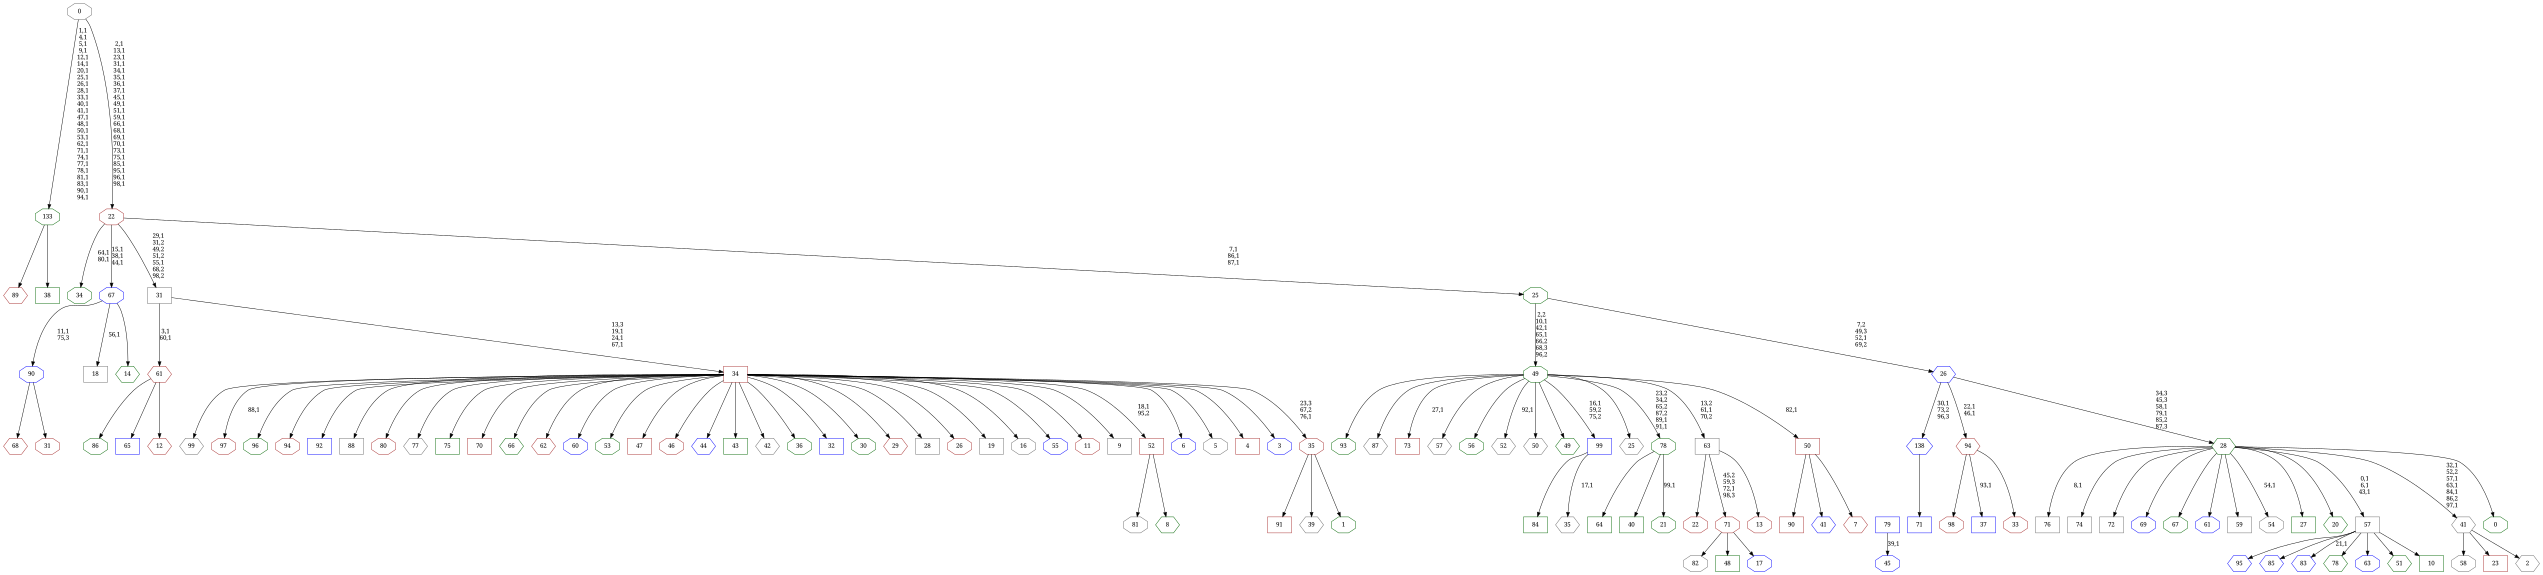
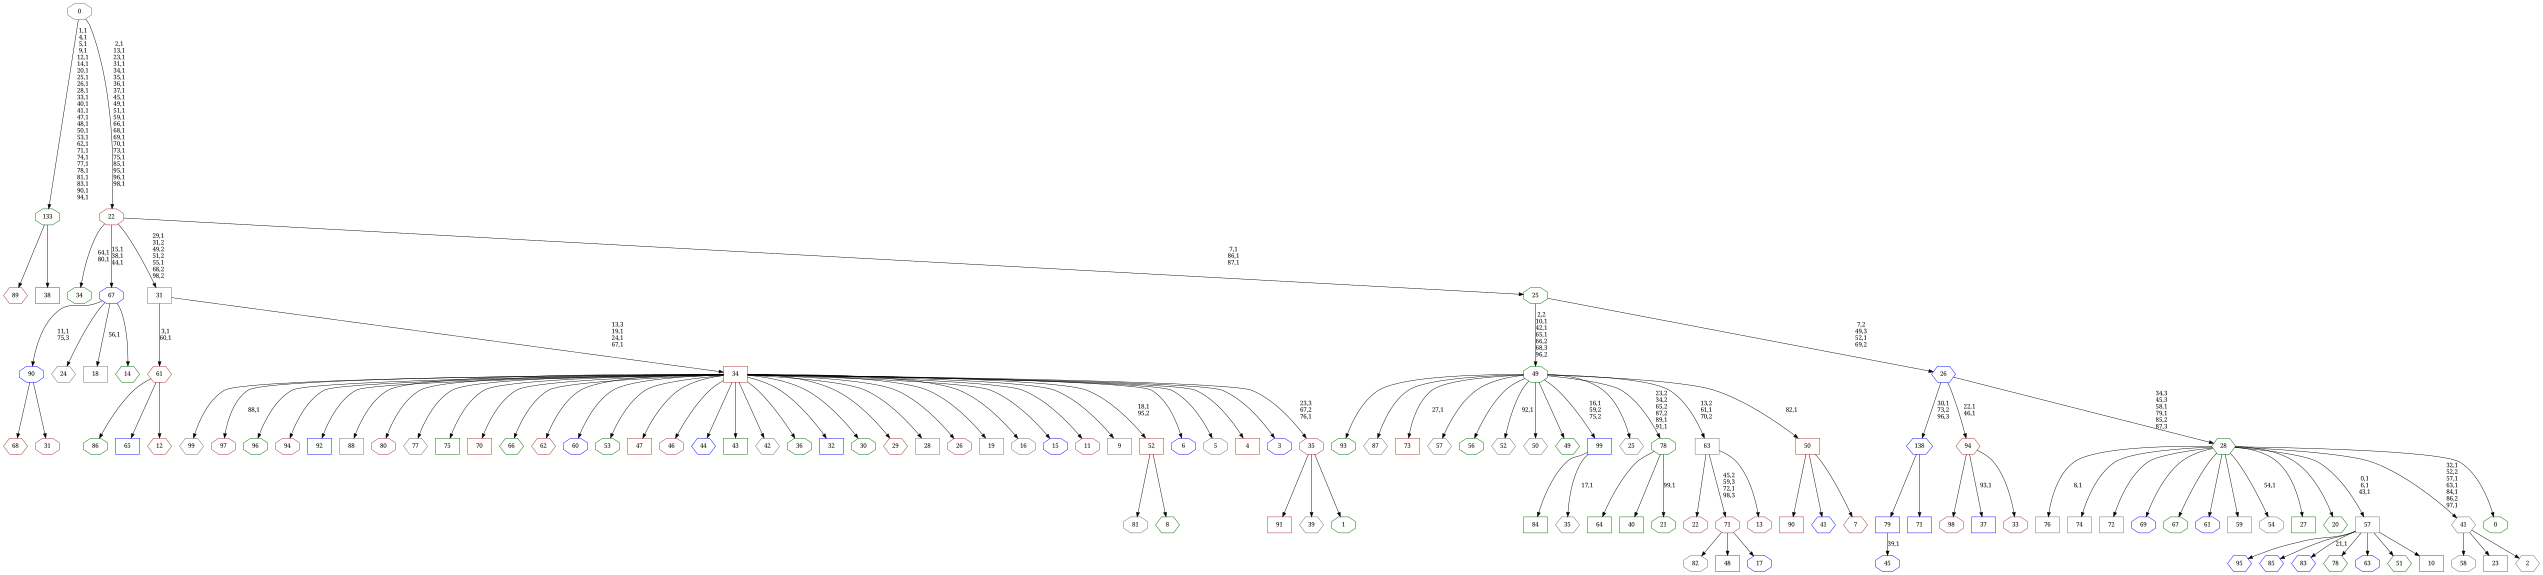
node "24": added
node "55": label "55" -> "15"
edge "138" -> "79": added
